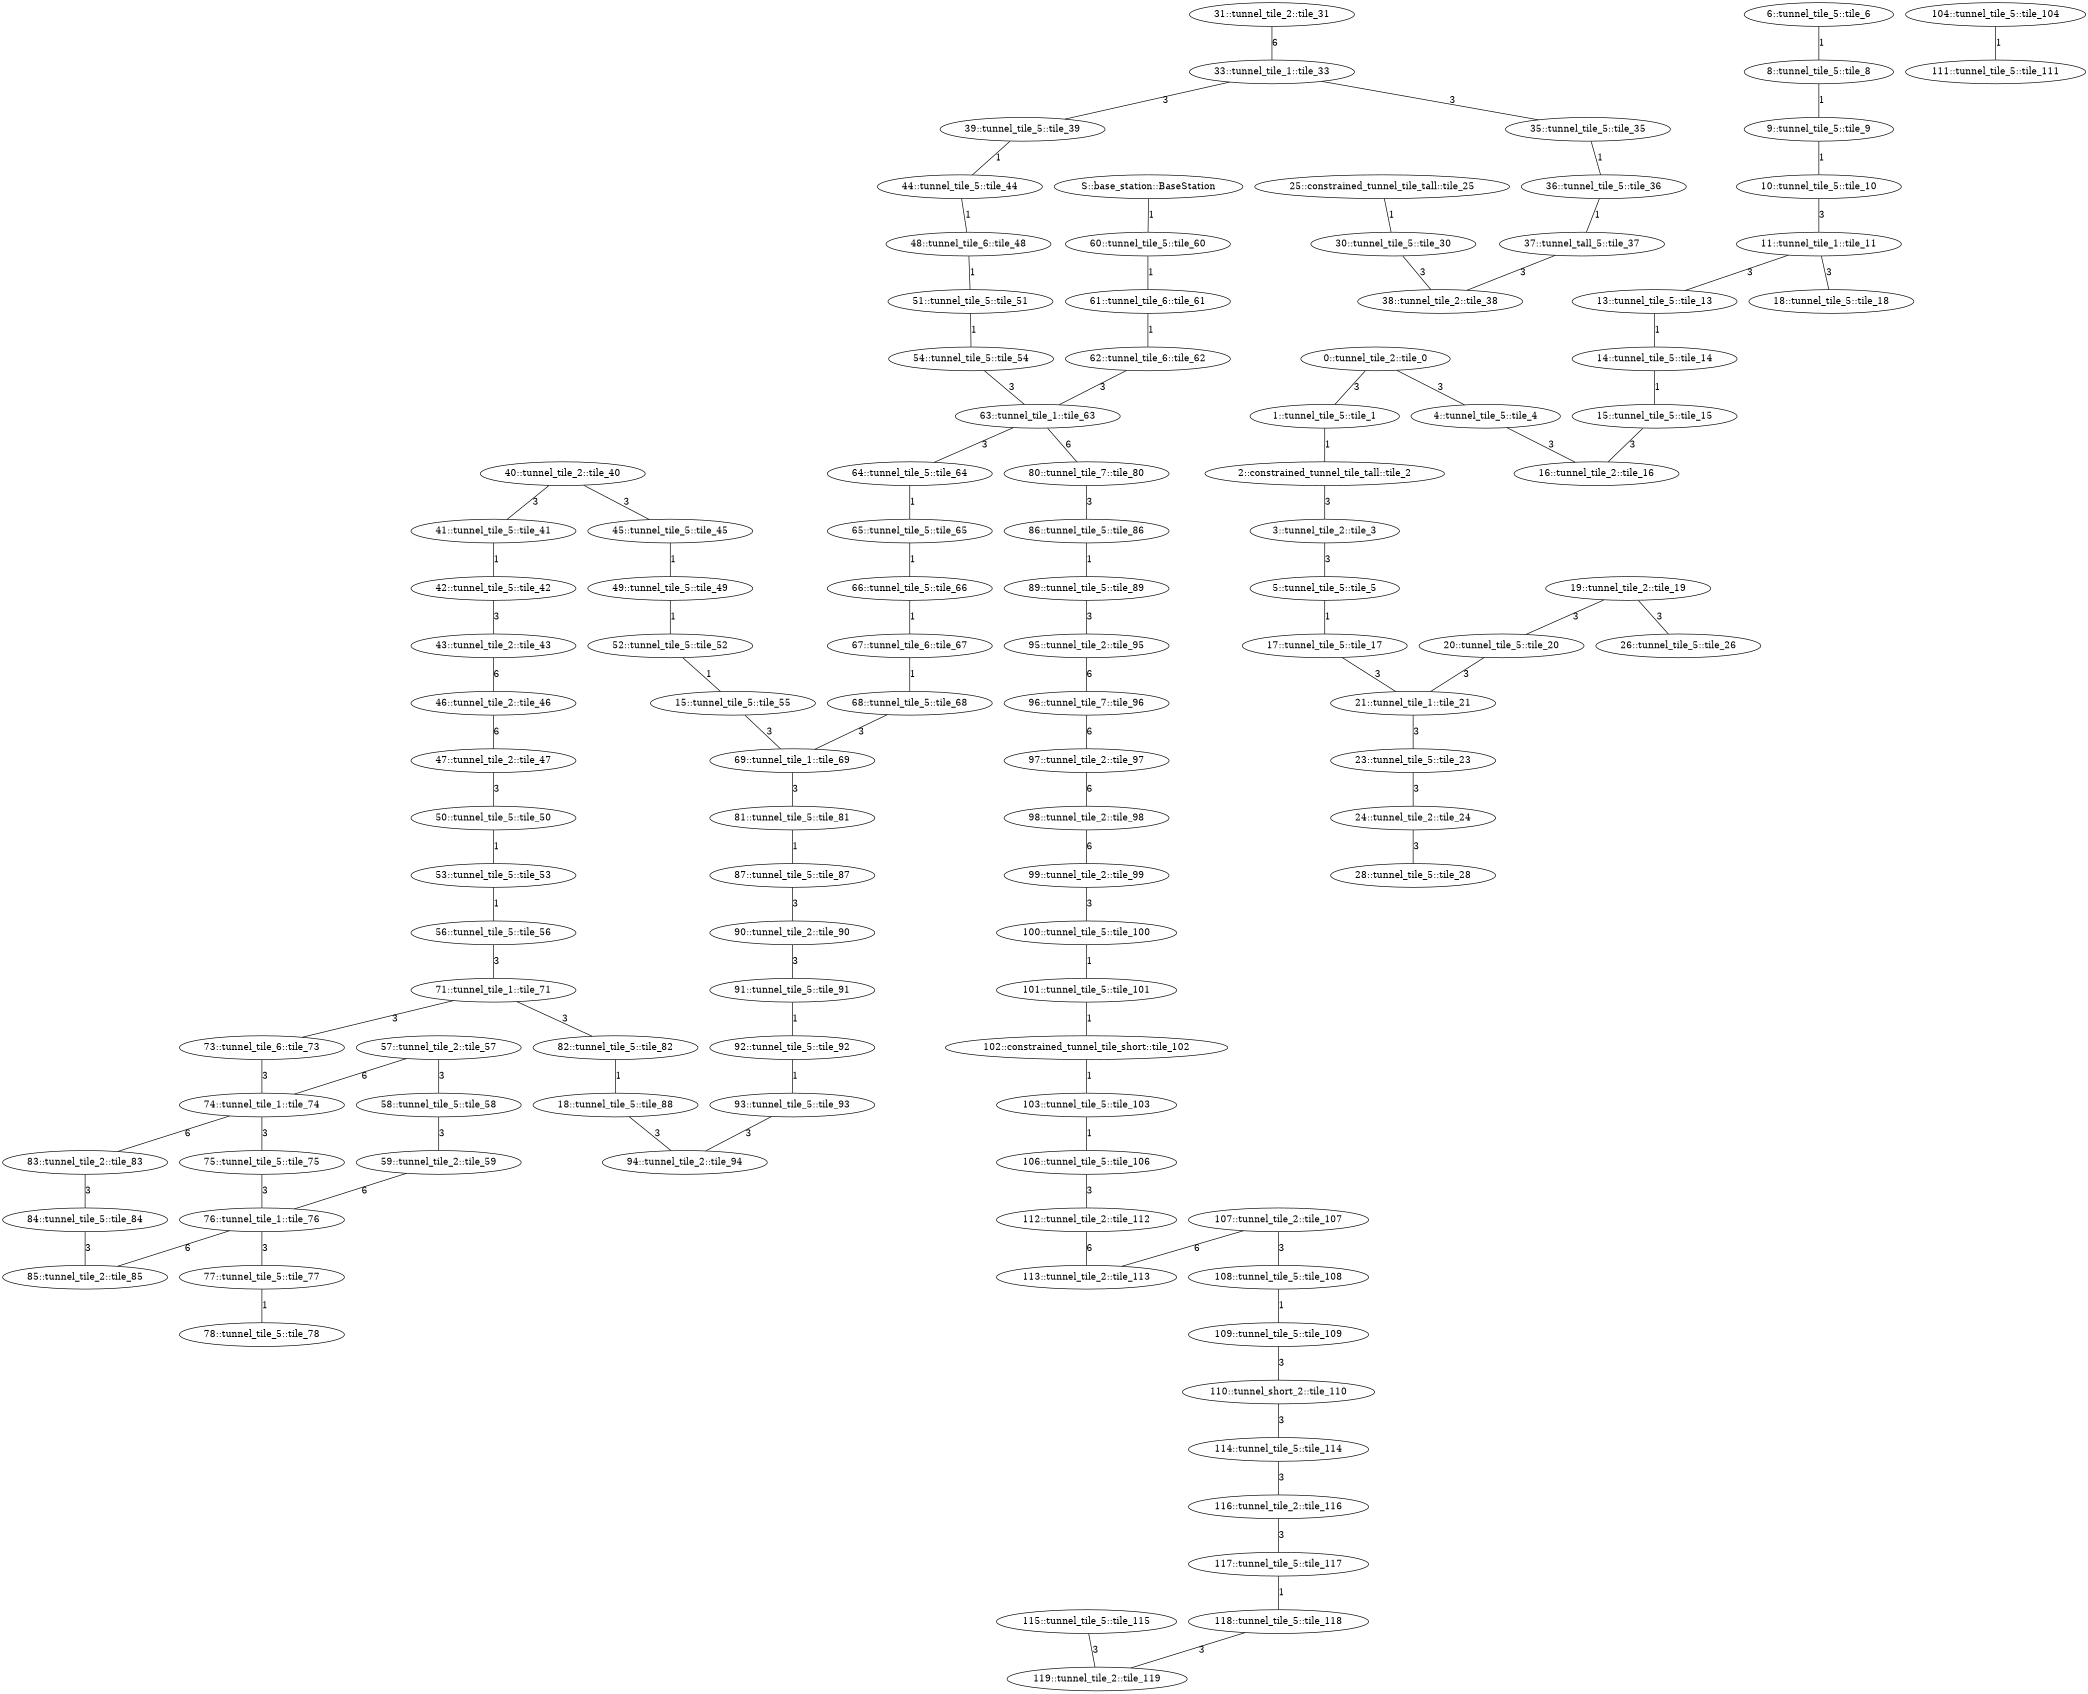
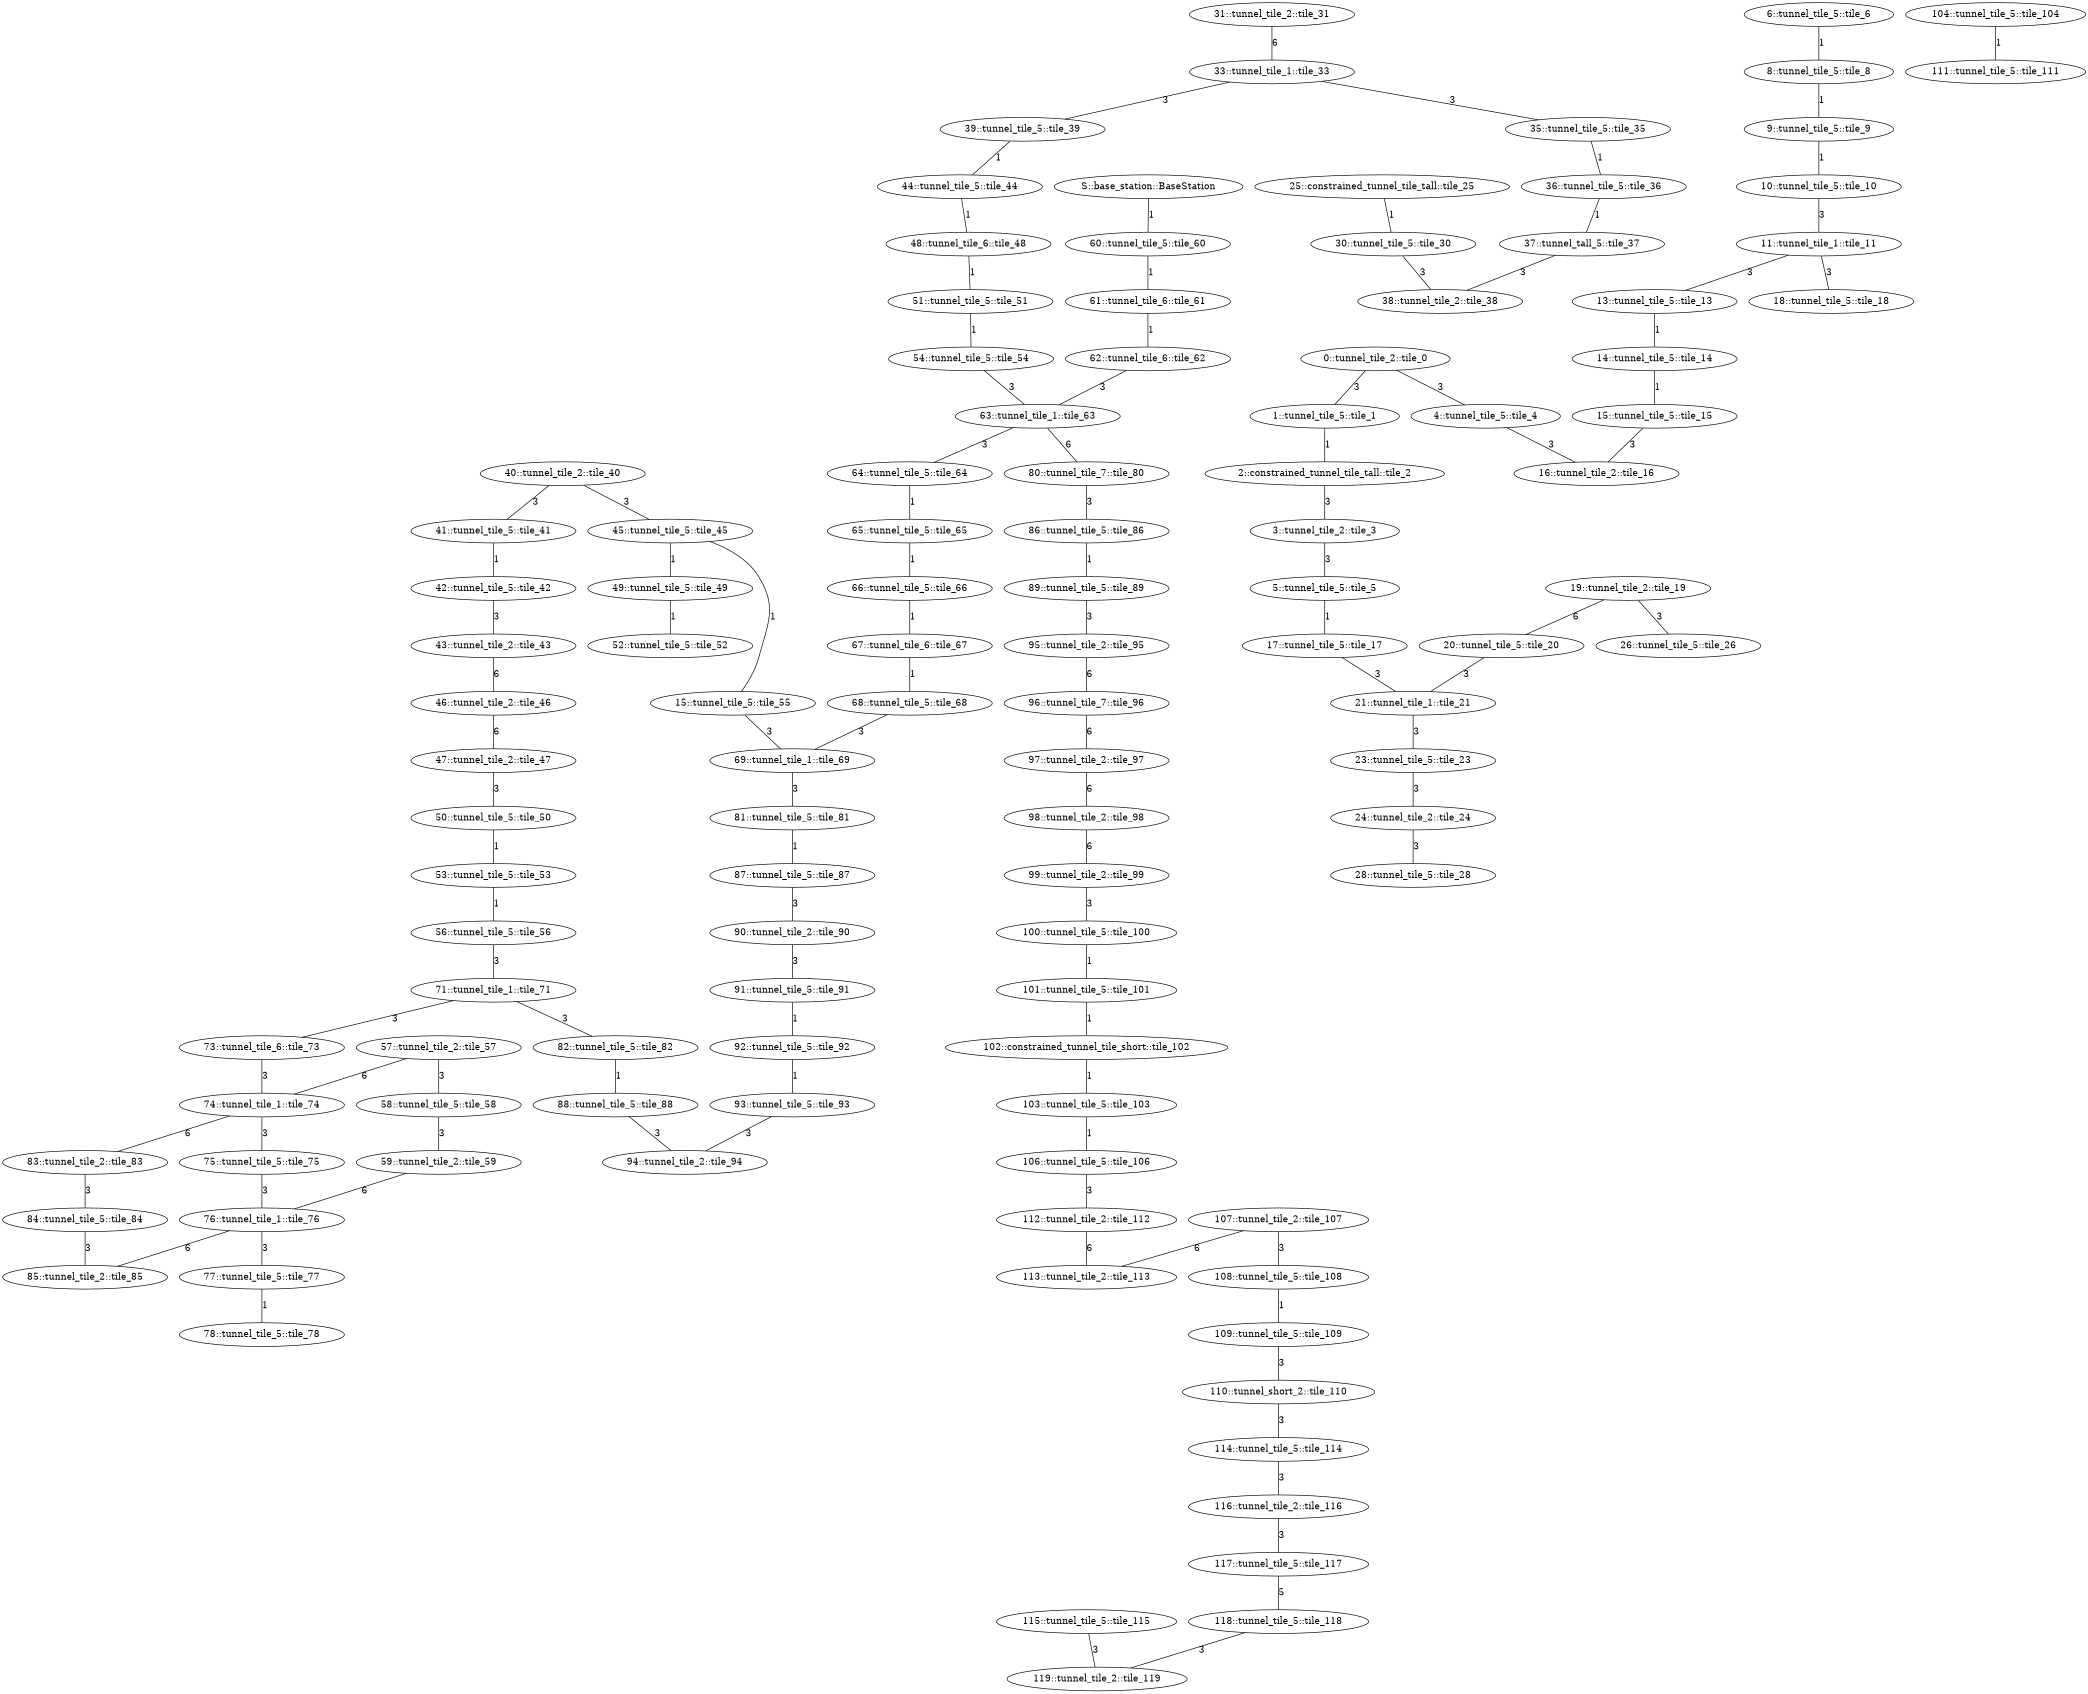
edge "19::tunnel_tile_2::tile_19" -- "20::tunnel_tile_5::tile_20": label "3" -> "6"
edge "52::tunnel_tile_5::tile_52" -- "15::tunnel_tile_5::tile_55": now "45::tunnel_tile_5::tile_45" -- "15::tunnel_tile_5::tile_55"
node "18::tunnel_tile_5::tile_88": label "18::tunnel_tile_5::tile_88" -> "88::tunnel_tile_5::tile_88"
edge "117::tunnel_tile_5::tile_117" -- "118::tunnel_tile_5::tile_118": label "1" -> "5"
